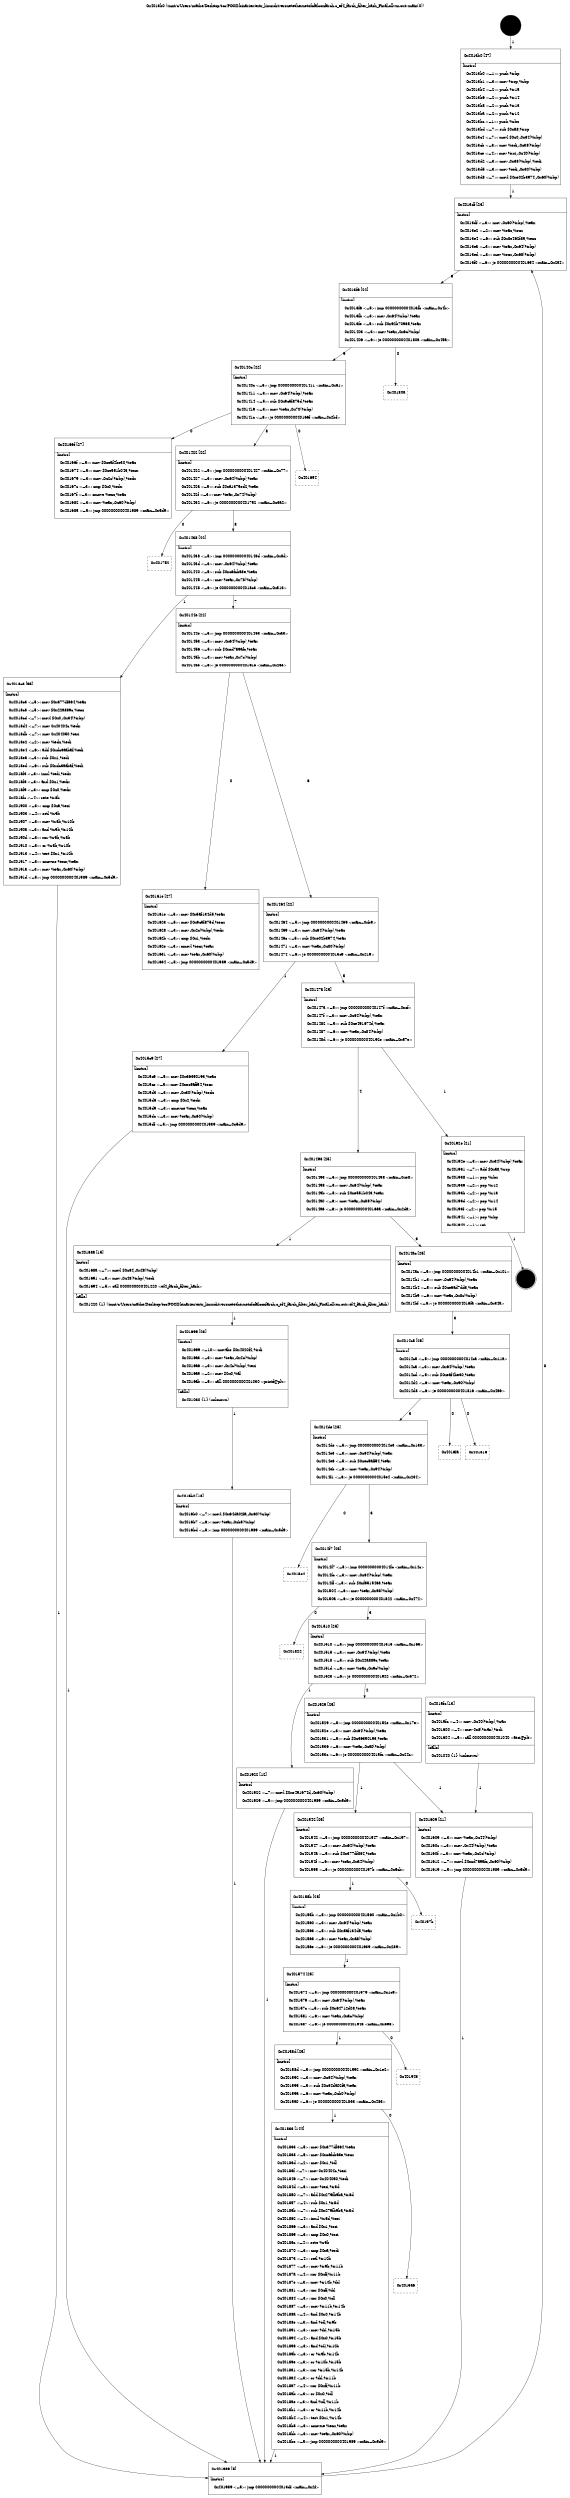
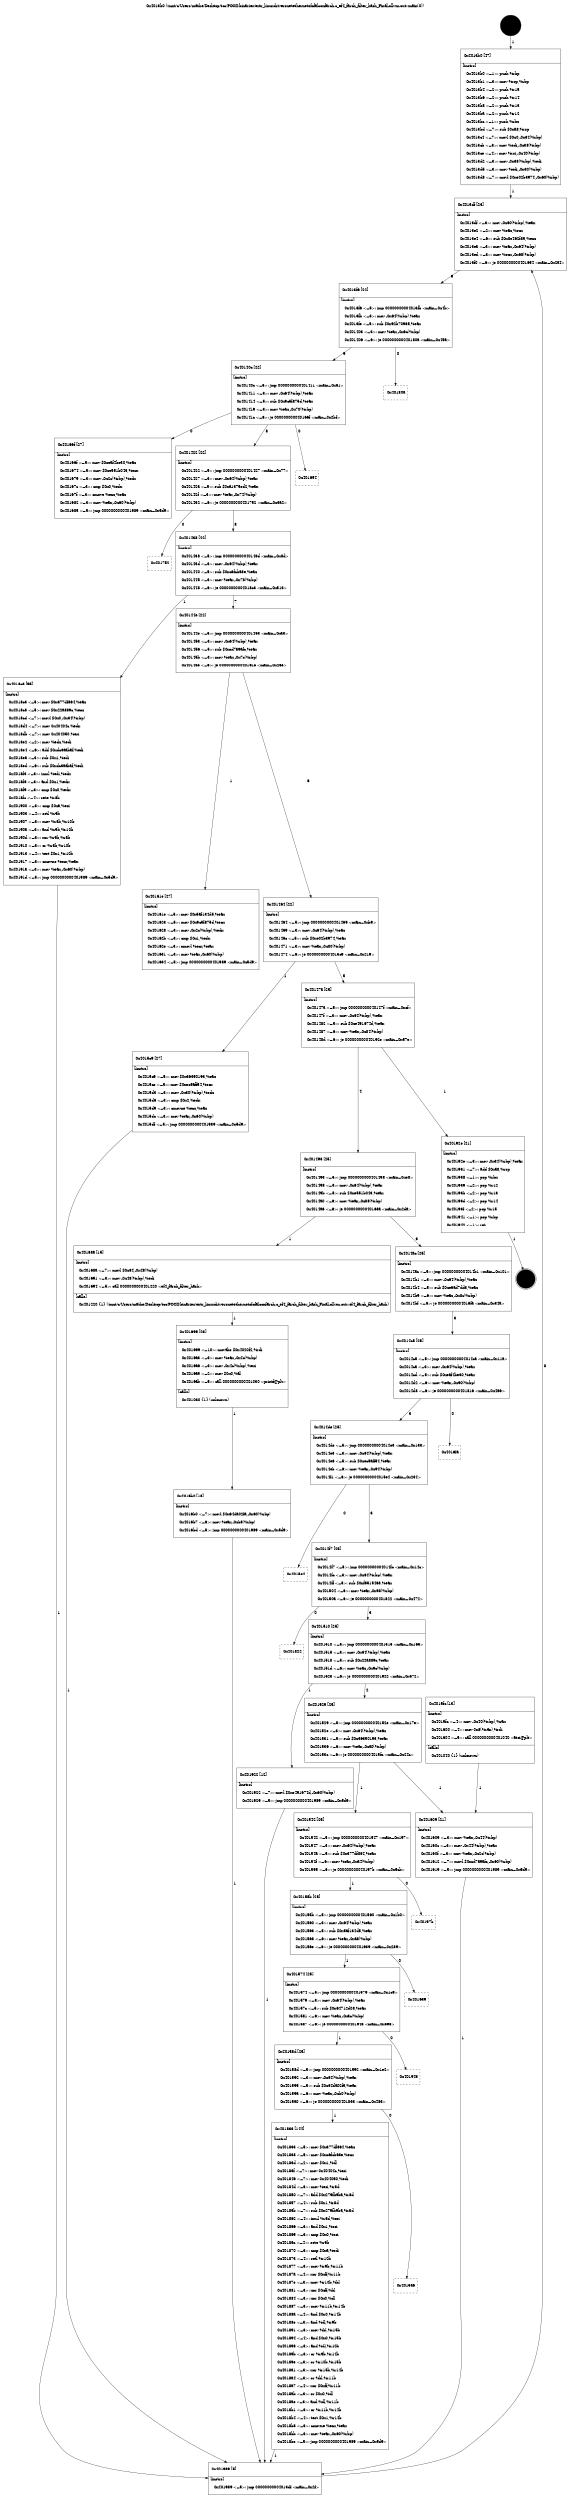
edge "0x40144e [22]" -> "0x40161e [27]": label " 0" -> " 1"
node "0x401816": removed
node "0x401639": added
